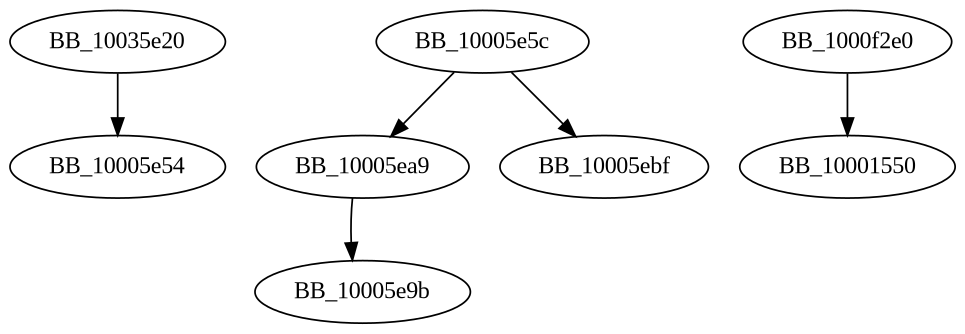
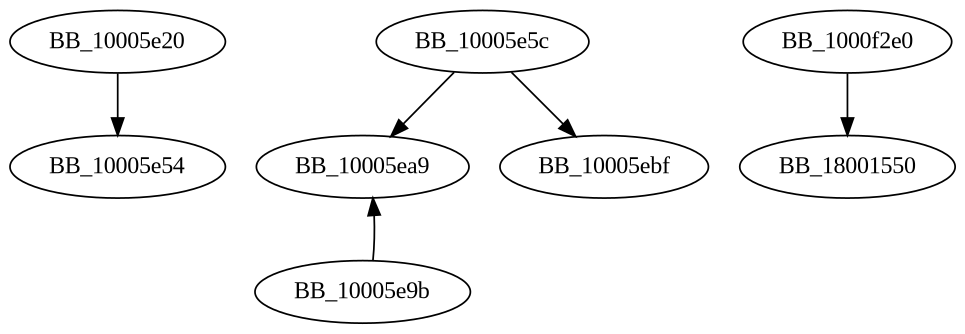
node "BB_10035e20": label "BB_10035e20" -> "BB_10005e20"
node "BB_10001550": label "BB_10001550" -> "BB_18001550"
edge "BB_10005ea9" -> "BB_10005e9b": reversed
